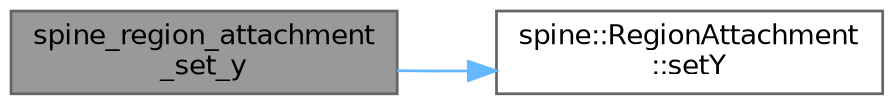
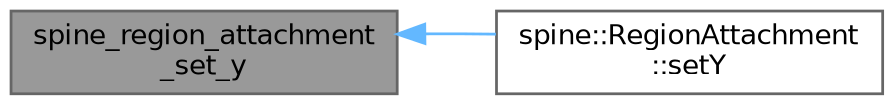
edge "spine_region_attachment _set_y" -> "spine::RegionAttachment ::setY": reversed
